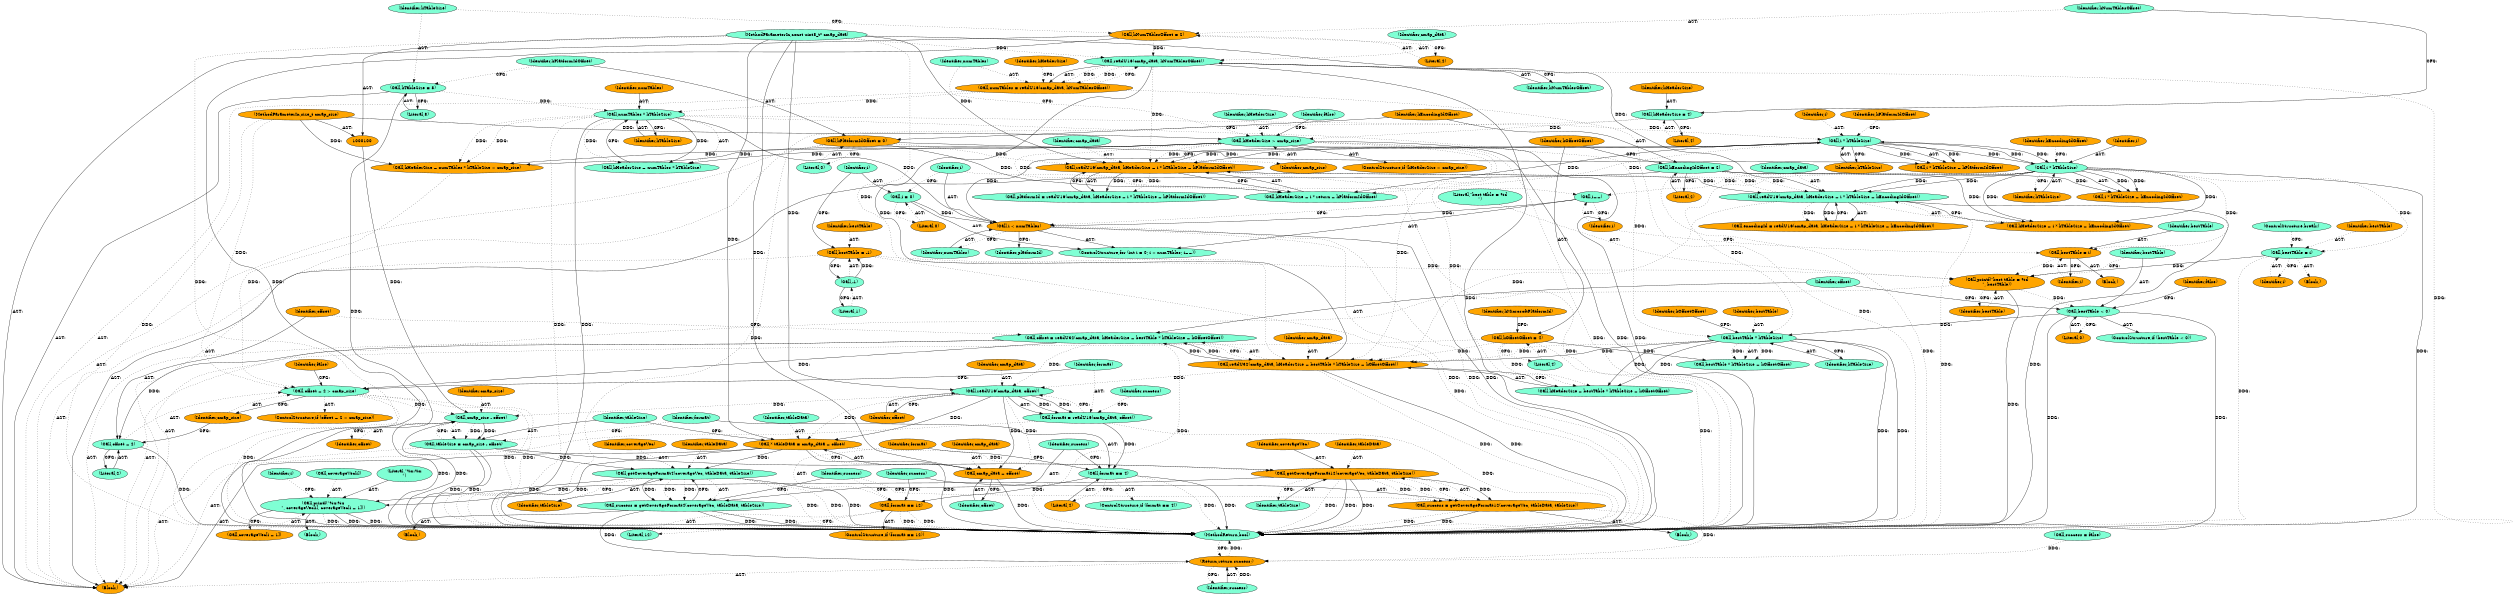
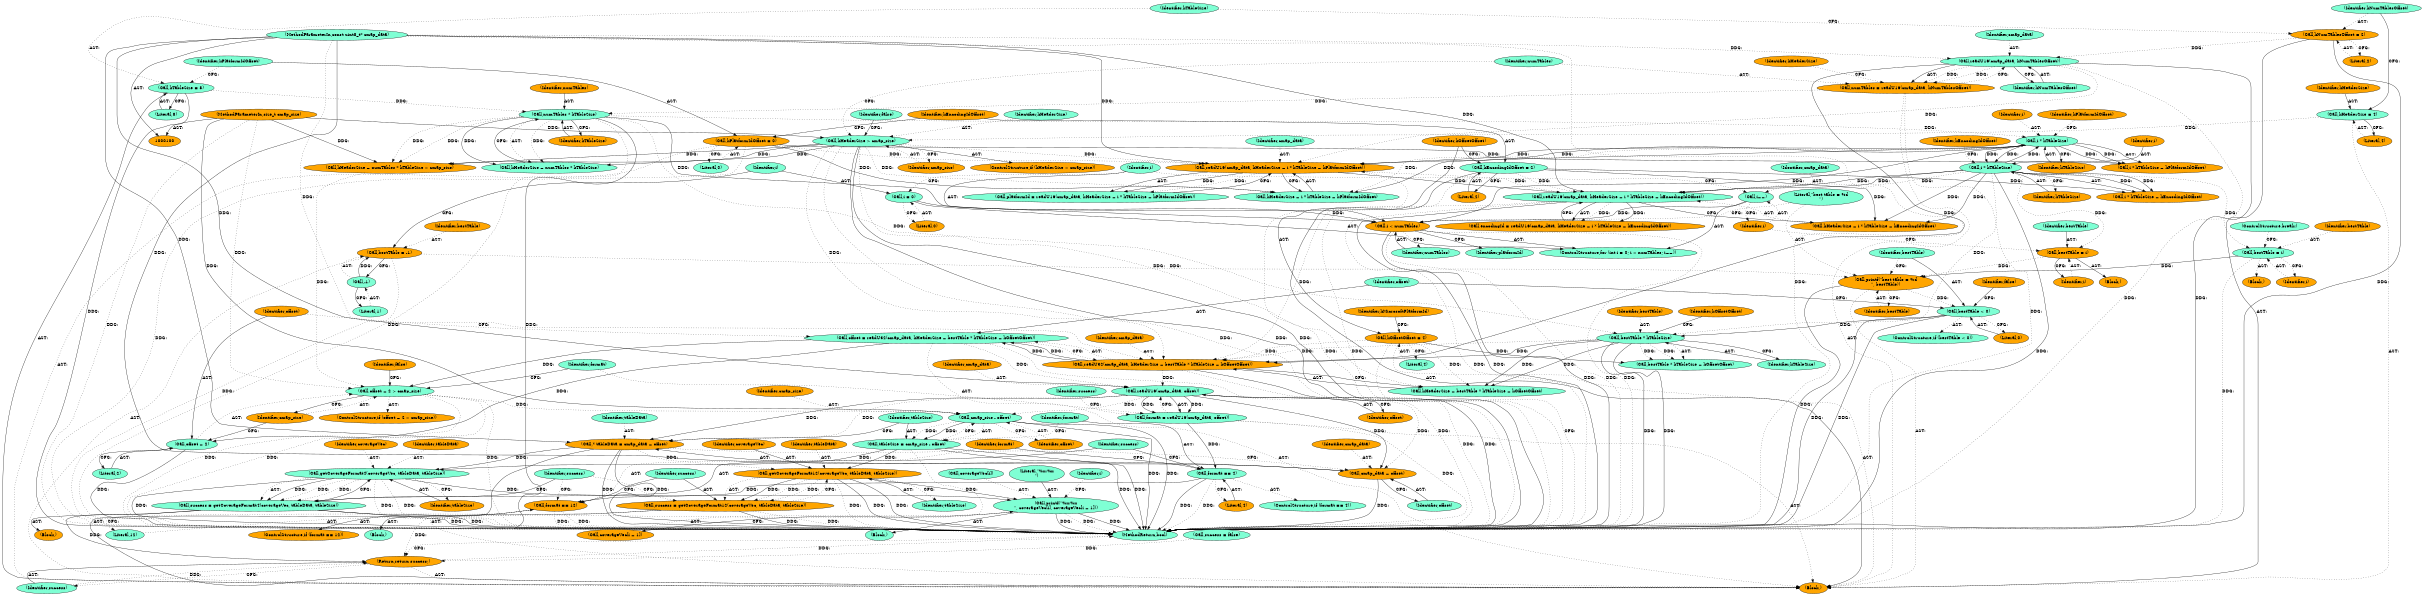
node "(Call,kHeaderSize + i * return + kPlatformIdOffset)": label "(Call,kHeaderSize + i * return + kPlatformIdOffset)" -> "(Call,kHeaderSize + i * kTableSize + kPlatformIdOffset)"
edge "1000100" -> "(Call,cmap_size - offset)": now "(MethodParameterIn,size_t cmap_size)" -> "(Call,cmap_size - offset)"
edge "(Call,bestTable < 0)" -> "(ControlStructure,if (bestTable < 0))": style solid -> dotted
edge "(Call,kOffsetOffset = 4)" -> "(MethodReturn,bool)": label "DDG: " -> "CFG: "
